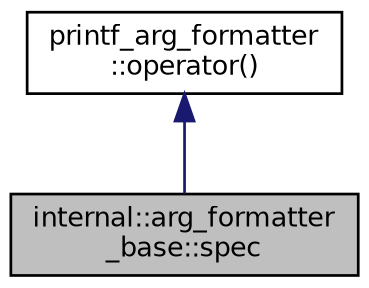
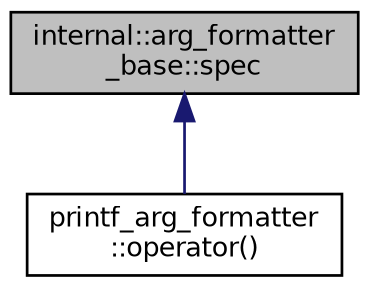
edge "internal::arg_formatter _base::spec" -> "printf_arg_formatter ::operator()": reversed
